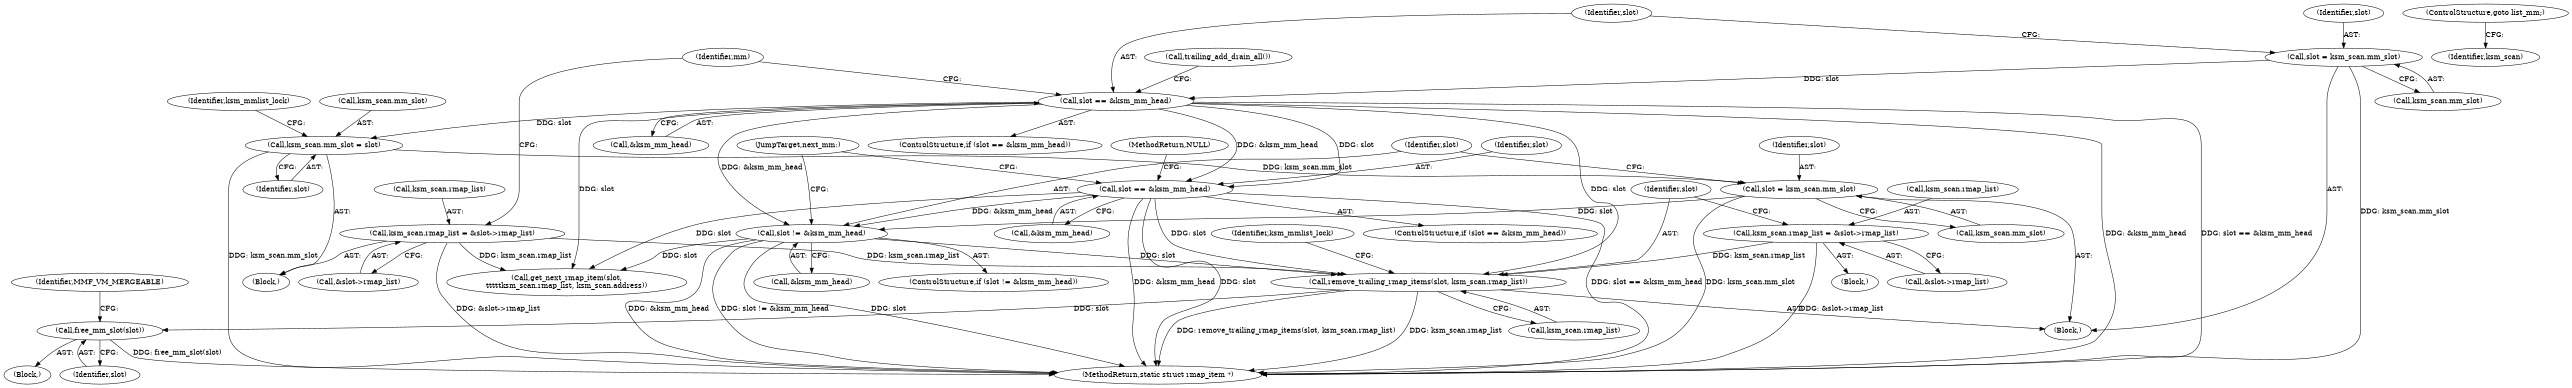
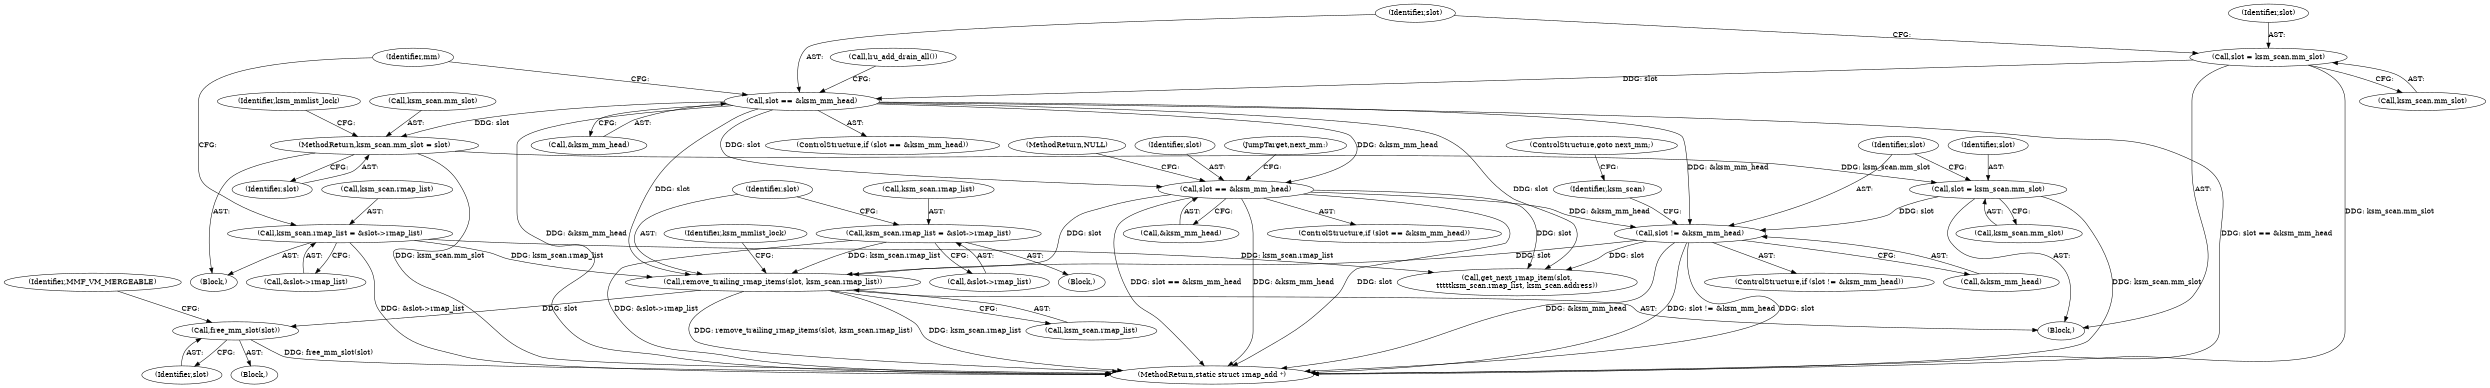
node "(ControlStructure,goto list_mm;)": label "(ControlStructure,goto list_mm;)" -> "(ControlStructure,goto next_mm;)"
node "(Call,trailing_add_drain_all())": label "(Call,trailing_add_drain_all())" -> "(Call,lru_add_drain_all())"
node "(Call,ksm_scan.mm_slot = slot)": label "(Call,ksm_scan.mm_slot = slot)" -> "(MethodReturn,ksm_scan.mm_slot = slot)"
edge "(JumpTarget,next_mm:)" -> "(Call,slot != &ksm_mm_head)": now "(Identifier,ksm_scan)" -> "(Call,slot != &ksm_mm_head)"
node "(MethodReturn,static struct rmap_item *)": label "(MethodReturn,static struct rmap_item *)" -> "(MethodReturn,static struct rmap_add *)"
